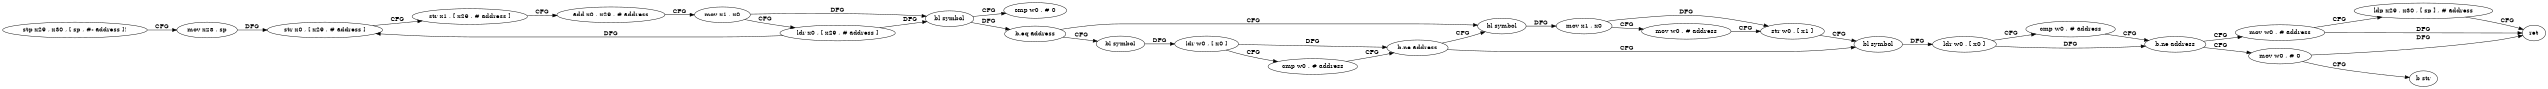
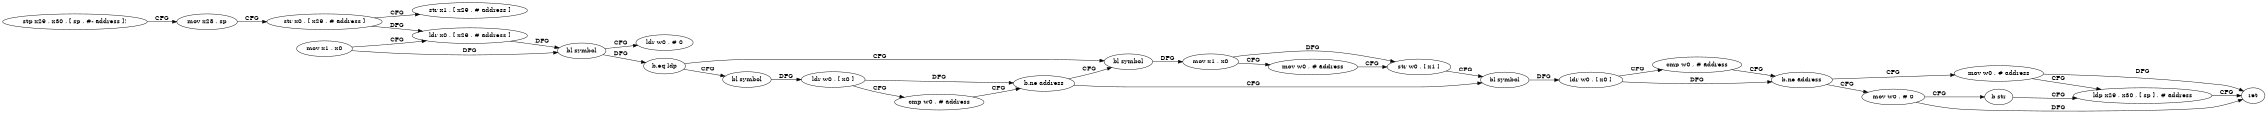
node "cmp w0 , # 0": label "cmp w0 , # 0" -> "ldr w0 , # 0"
node "add x0 , x29 , # address": removed
edge "mov x28 , sp" -> "str x0 , [ x29 , # address ]": label "DFG" -> "CFG"
node "b.eq address": label "b.eq address" -> "b.eq ldp"
edge "ldr x0 , [ x29 , # address ]" -> "str x0 , [ x29 , # address ]": reversed
edge "b str" -> "ldp x29 , x30 , [ sp ] , # address": added, label "CFG"
